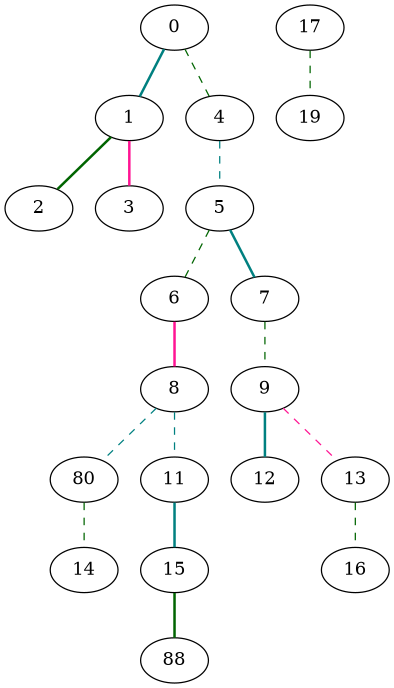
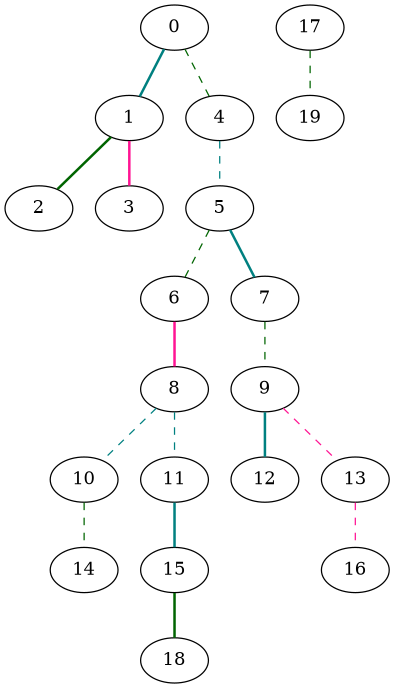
node "80": label "80" -> "10"
edge "13" -- "16": color darkgreen -> deeppink
node "88": label "88" -> "18"
